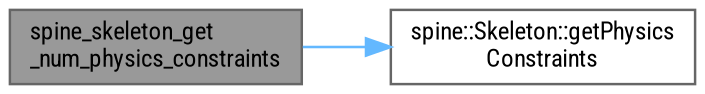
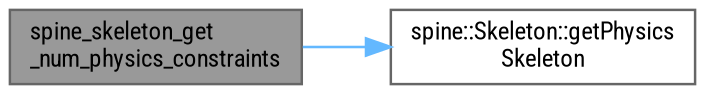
node "spine::Skeleton::getPhysics Constraints": label "spine::Skeleton::getPhysics Constraints" -> "spine::Skeleton::getPhysics Skeleton"
